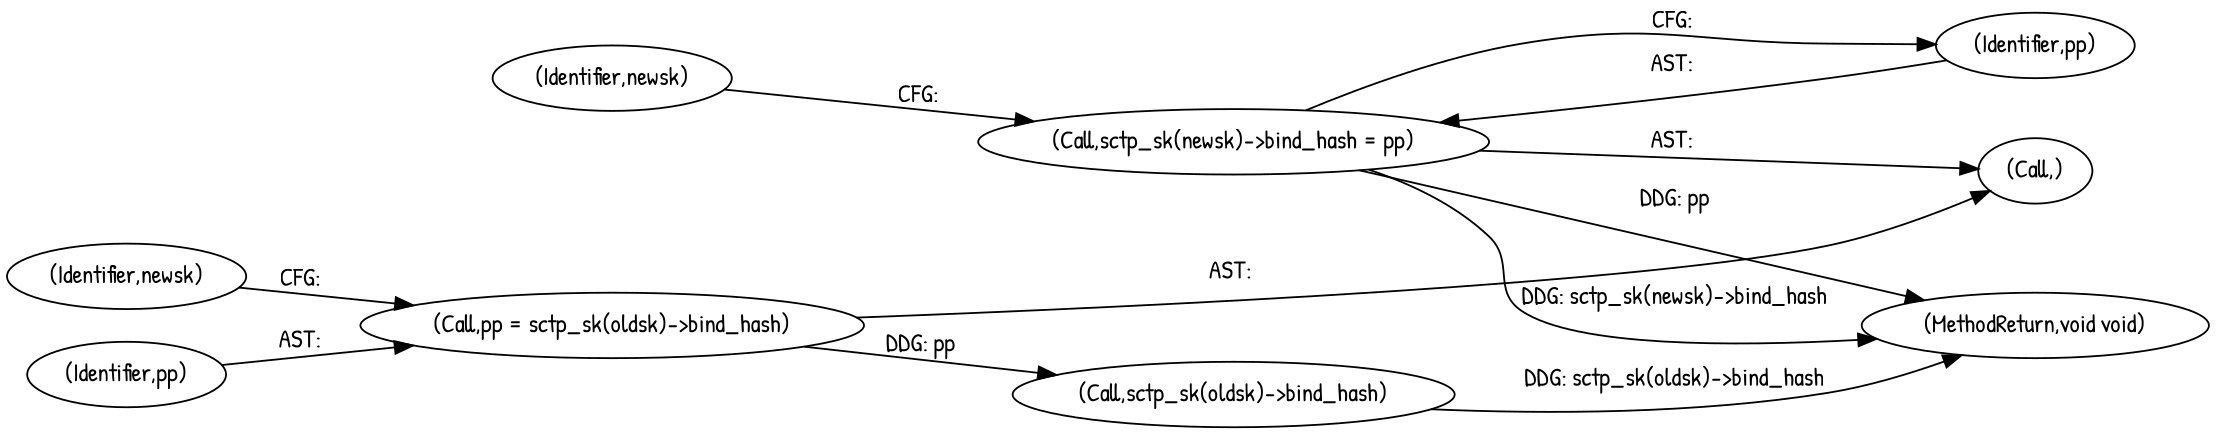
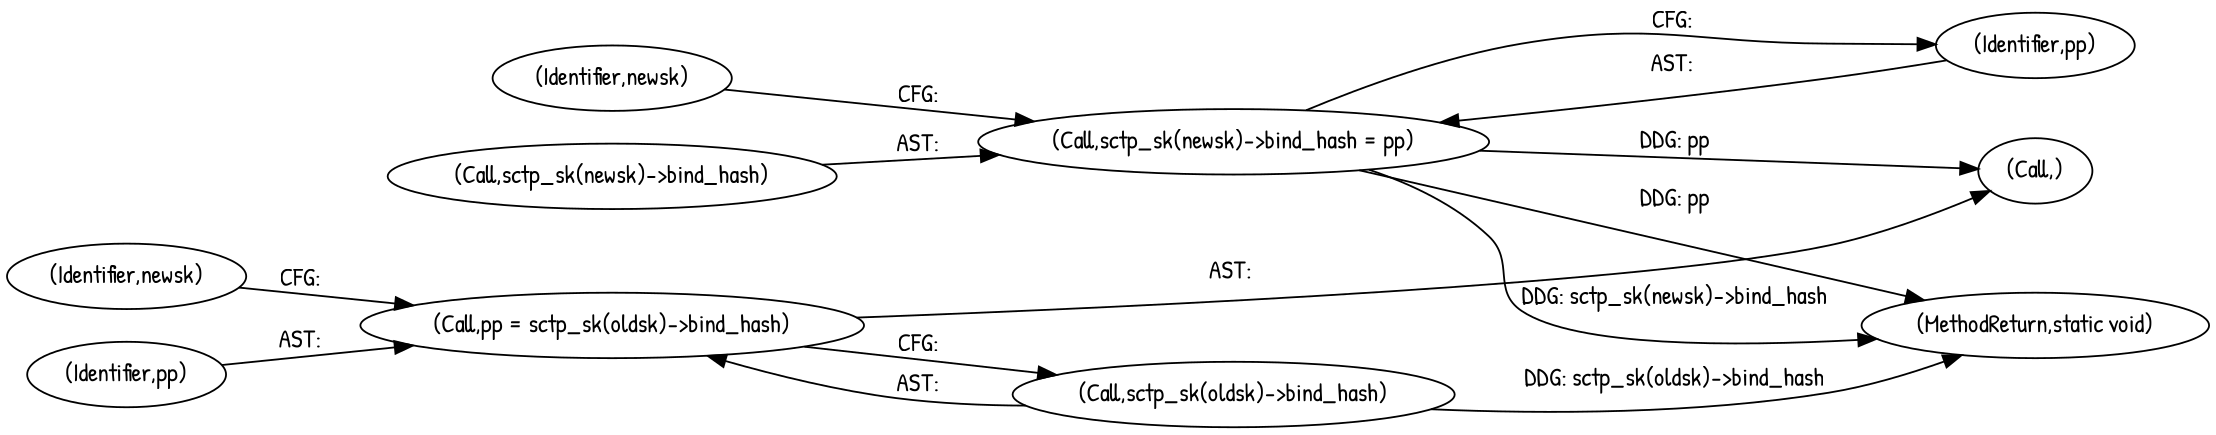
edge "(Call,sctp_sk(newsk)->bind_hash = pp)" -> "(Call,)": label "AST: " -> "DDG: pp"
node "(Call,sctp_sk(newsk)->bind_hash)": added
node "(MethodReturn,void void)": label "(MethodReturn,void void)" -> "(MethodReturn,static void)"
edge "(Call,pp = sctp_sk(oldsk)->bind_hash)" -> "(Call,sctp_sk(oldsk)->bind_hash)": label "DDG: pp" -> "CFG: "
edge "(Call,sctp_sk(oldsk)->bind_hash)" -> "(Call,pp = sctp_sk(oldsk)->bind_hash)": added, label "AST:"
